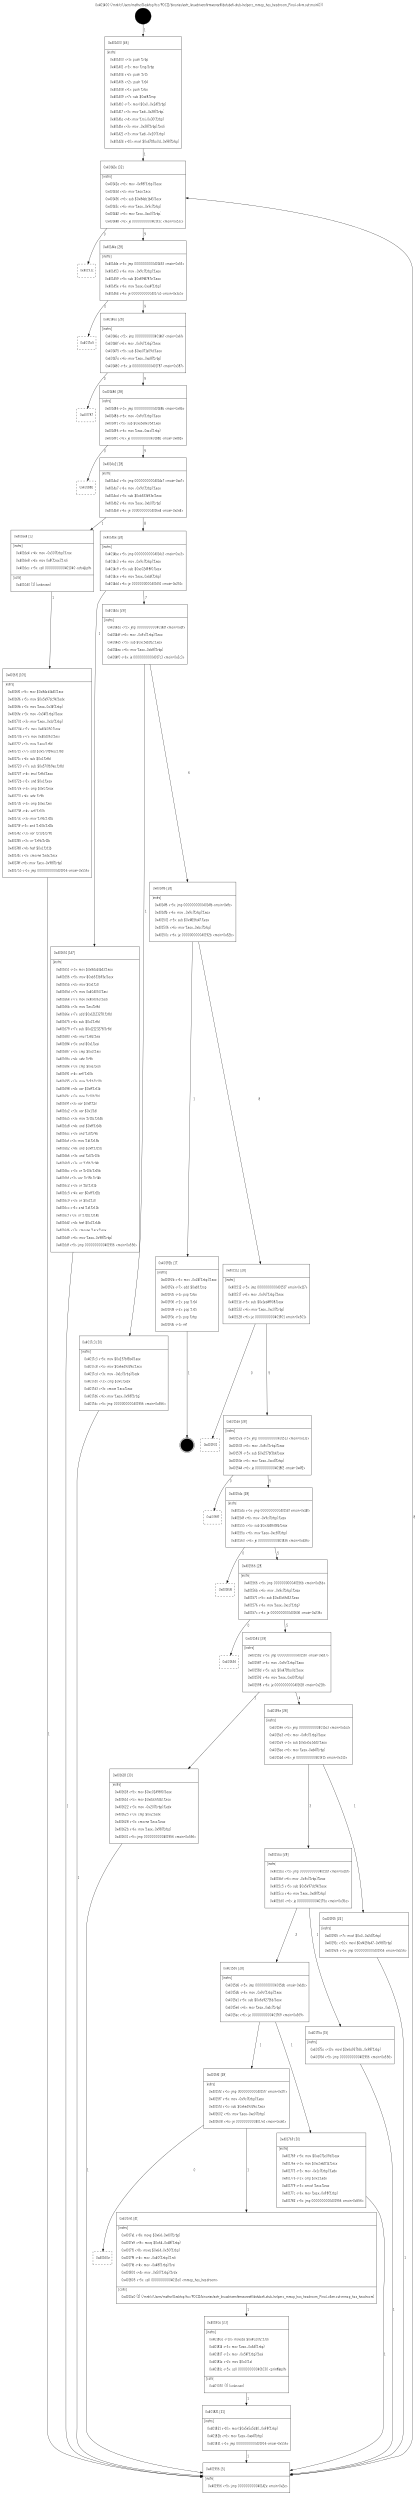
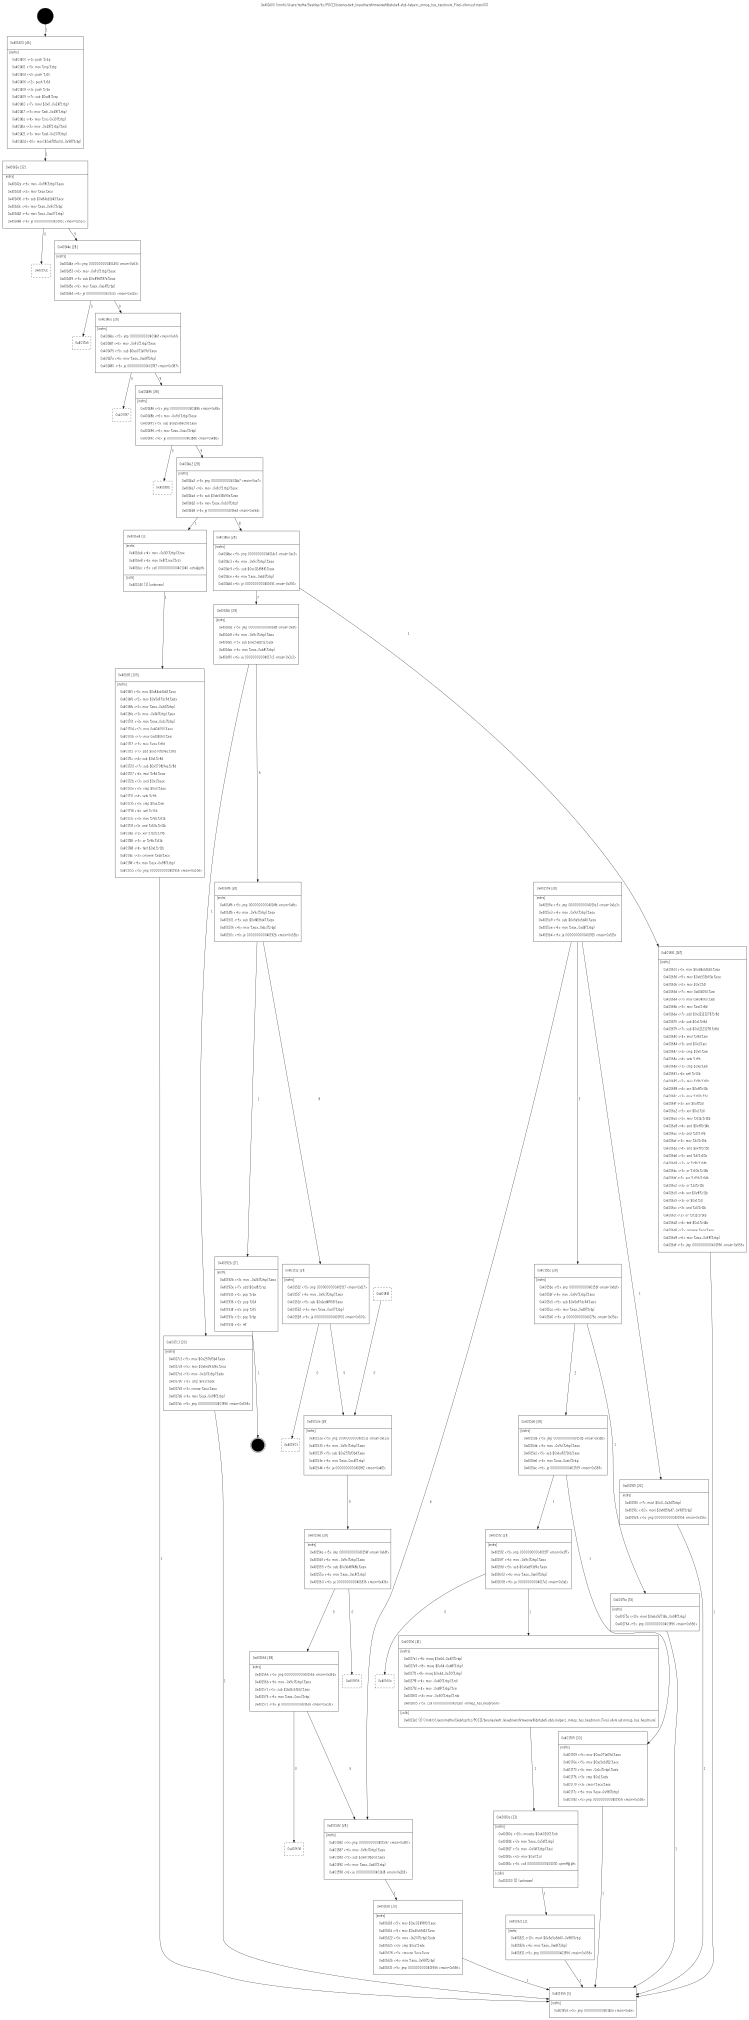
edge "0x401956 [5]" -> "0x40142e [32]": removed, label "8"
edge "0x40152e [28]" -> "0x4018f2": reversed
edge "0x401582 [28]" -> "0x40159e [28]": reversed
